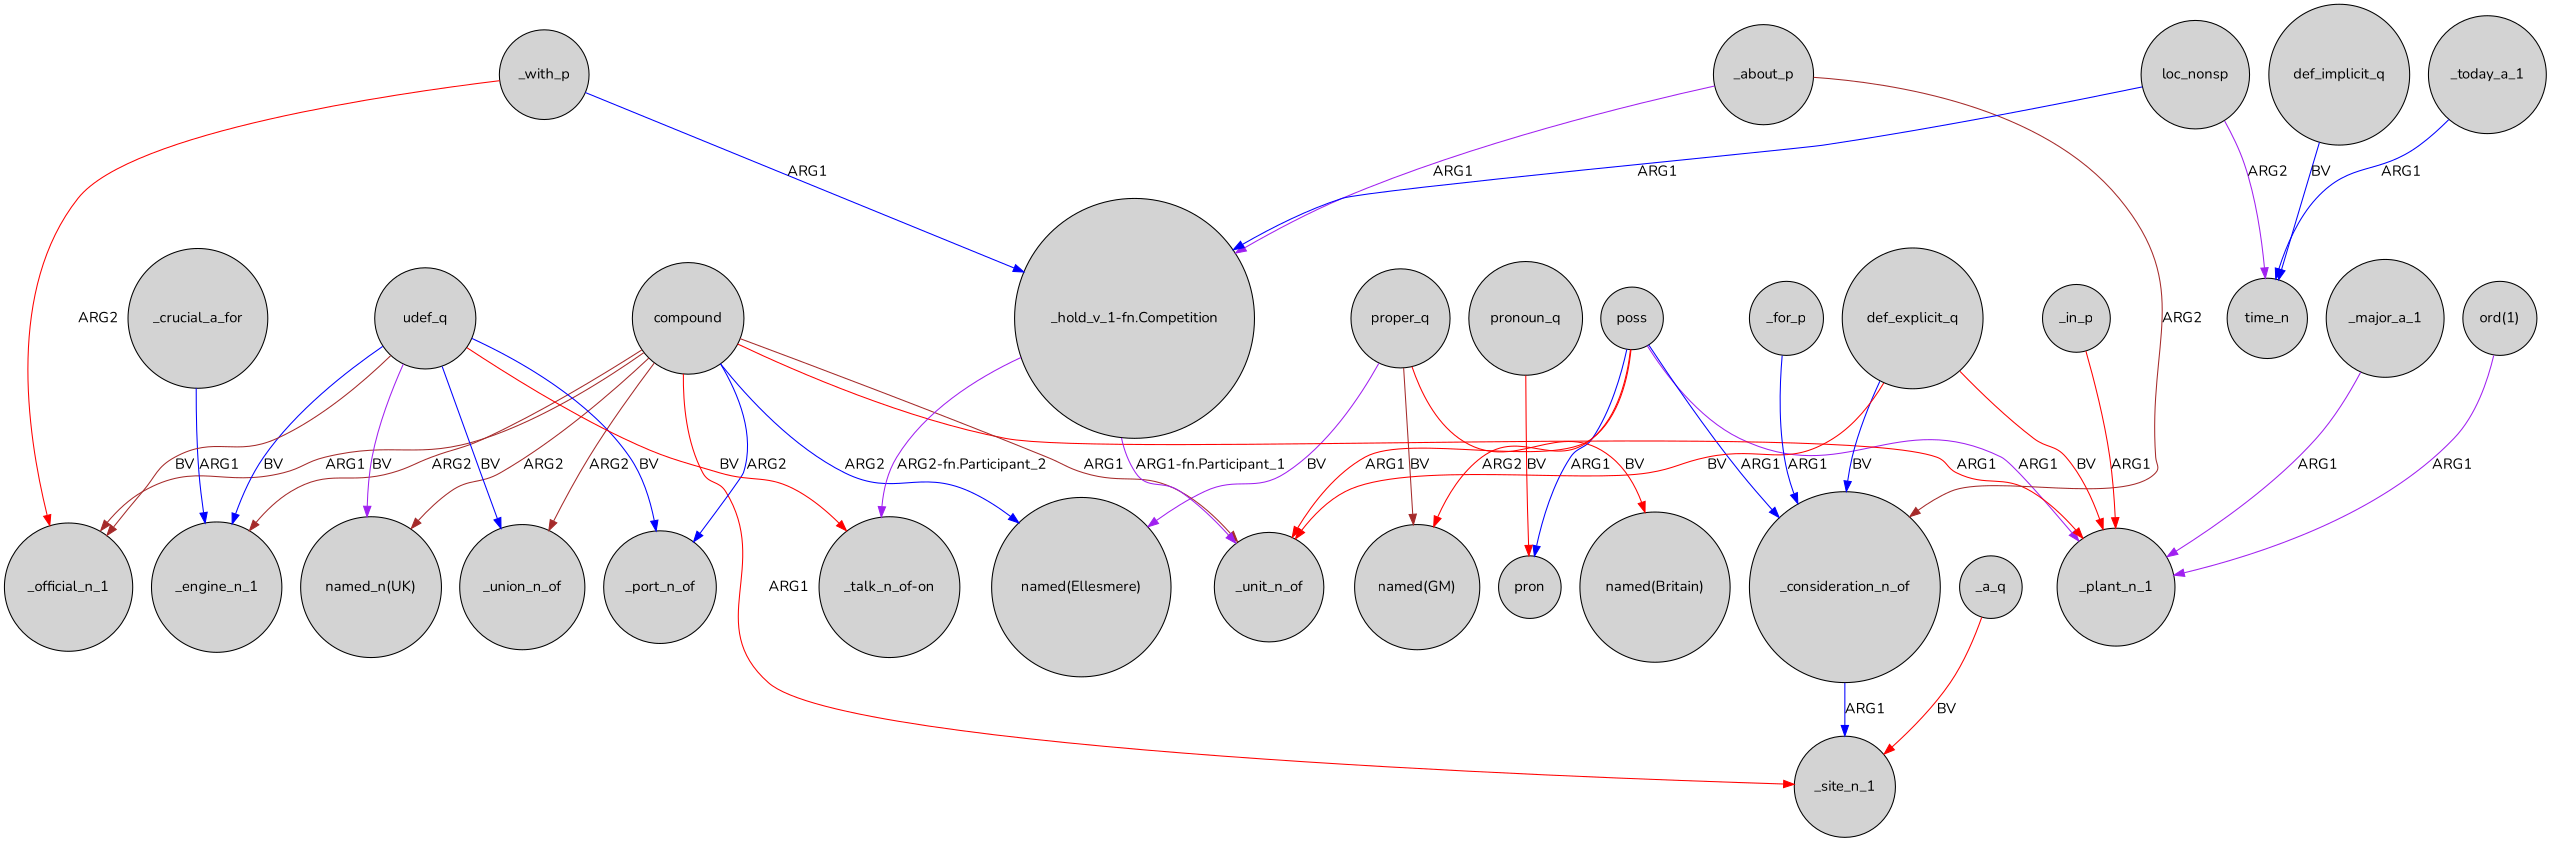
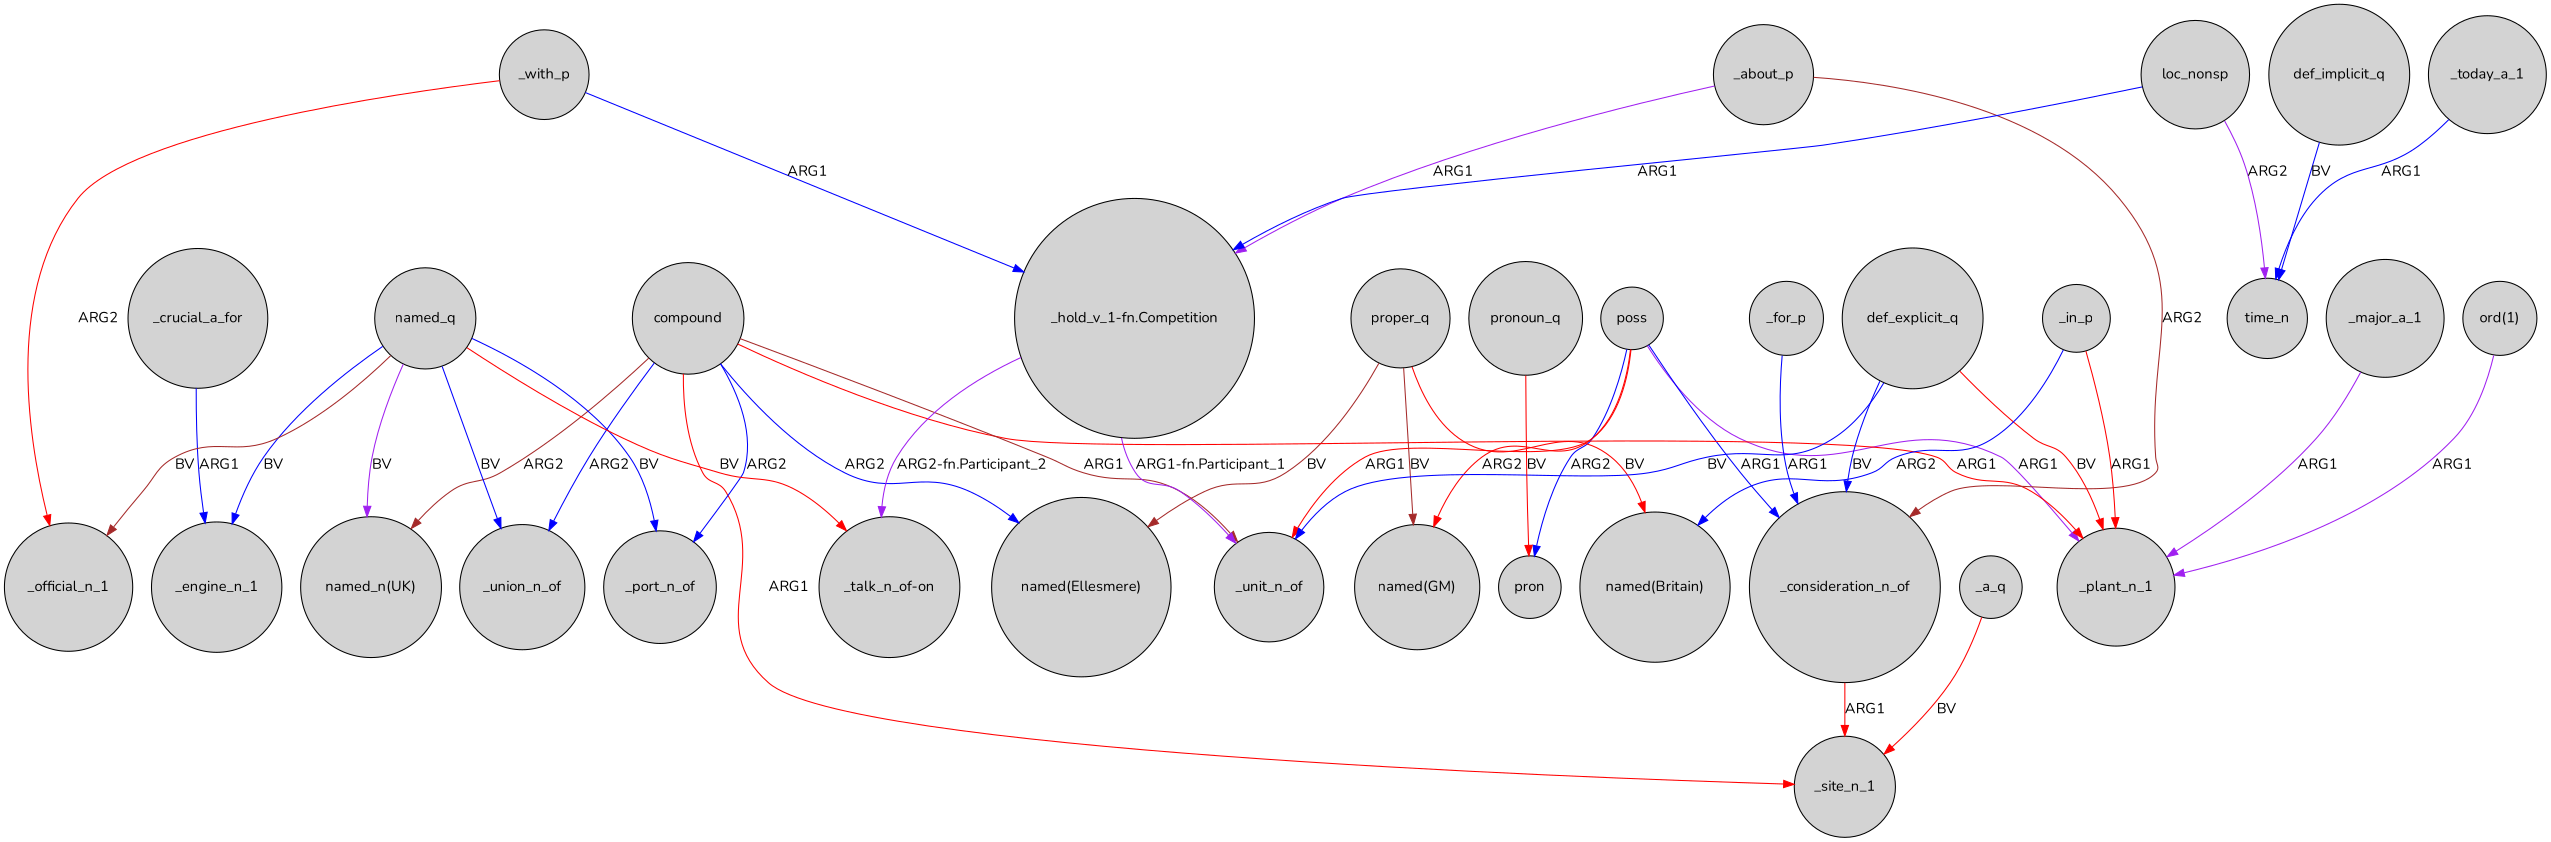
node "udef_q": label "udef_q" -> "named_q"
edge "compound" -> "_union_n_of": color brown -> blue
edge "compound" -> "_official_n_1": removed, label "ARG1"
edge "compound" -> "_engine_n_1": removed, label "ARG2"
edge "_in_p" -> "named(Britain)": added, label "ARG2"
edge "poss" -> "pron": label "ARG1" -> "ARG2"
edge "proper_q" -> "named(Ellesmere)": color purple -> brown
edge "def_explicit_q" -> "_unit_n_of": color red -> blue
edge "_consideration_n_of" -> "_site_n_1": color blue -> red
